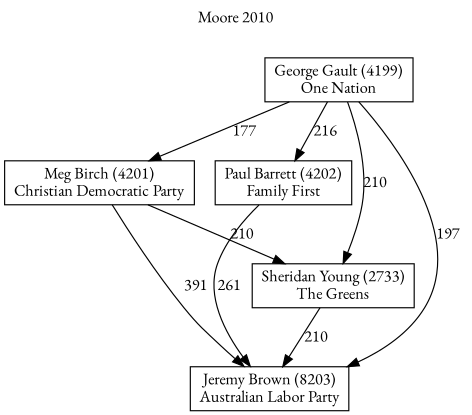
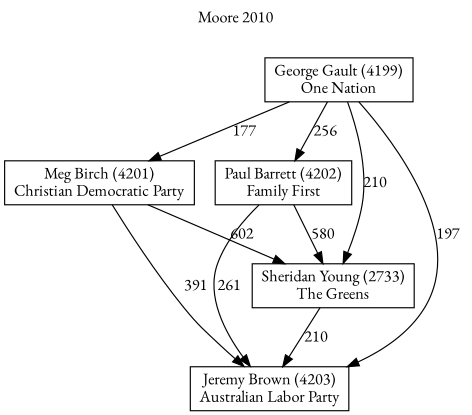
edge "George Gault (4199) One Nation" -> "Paul Barrett (4202) Family First": label "216" -> "256"
edge "Paul Barrett (4202) Family First" -> "Sheridan Young (2733) The Greens": added, label "580"
edge "Meg Birch (4201) Christian Democratic Party" -> "Sheridan Young (2733) The Greens": label "210" -> "602"
node "Jeremy Brown (8203) Australian Labor Party": label "Jeremy Brown (8203) Australian Labor Party" -> "Jeremy Brown (4203) Australian Labor Party"
